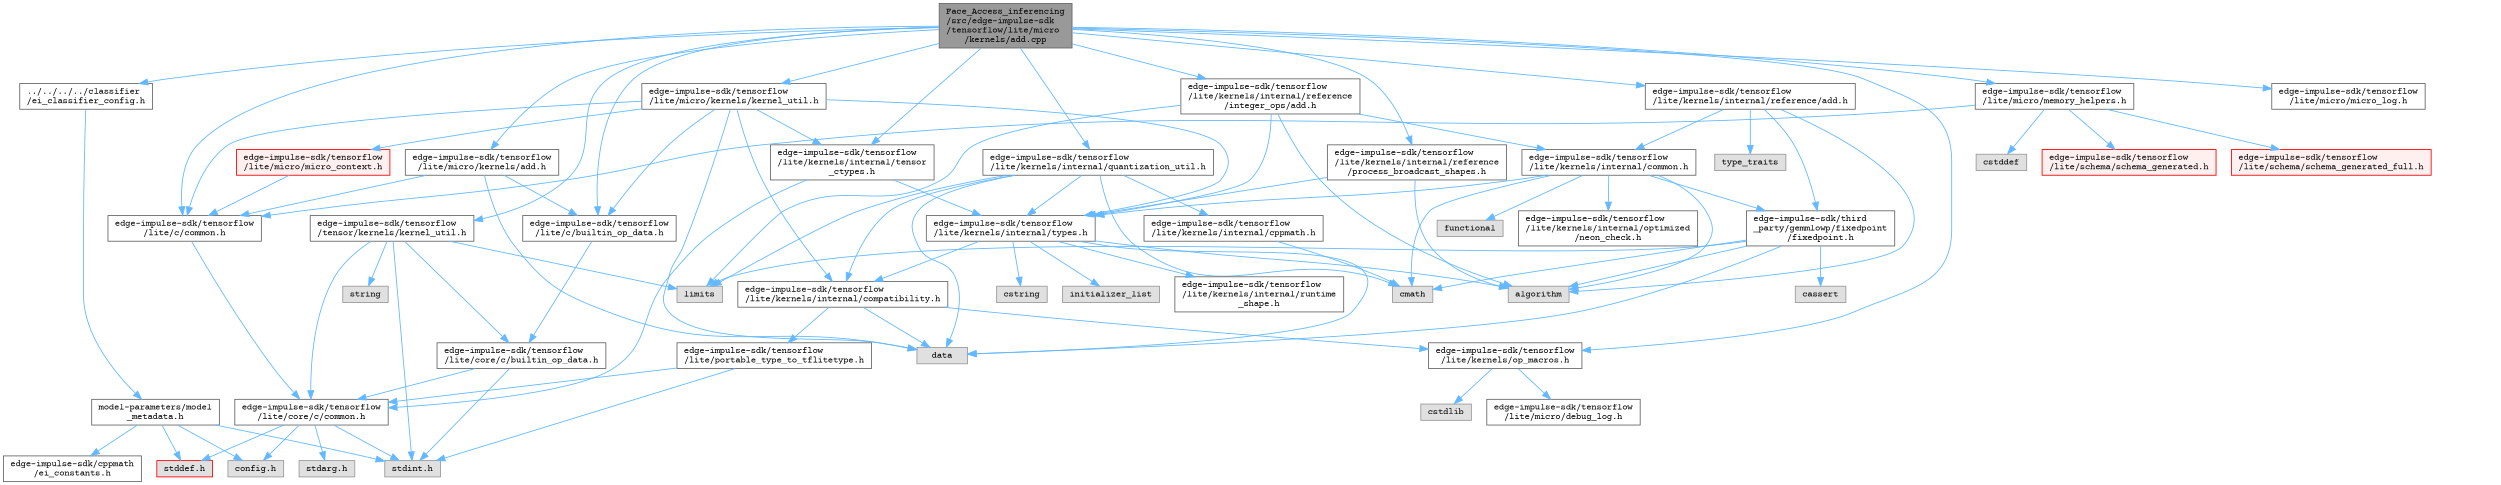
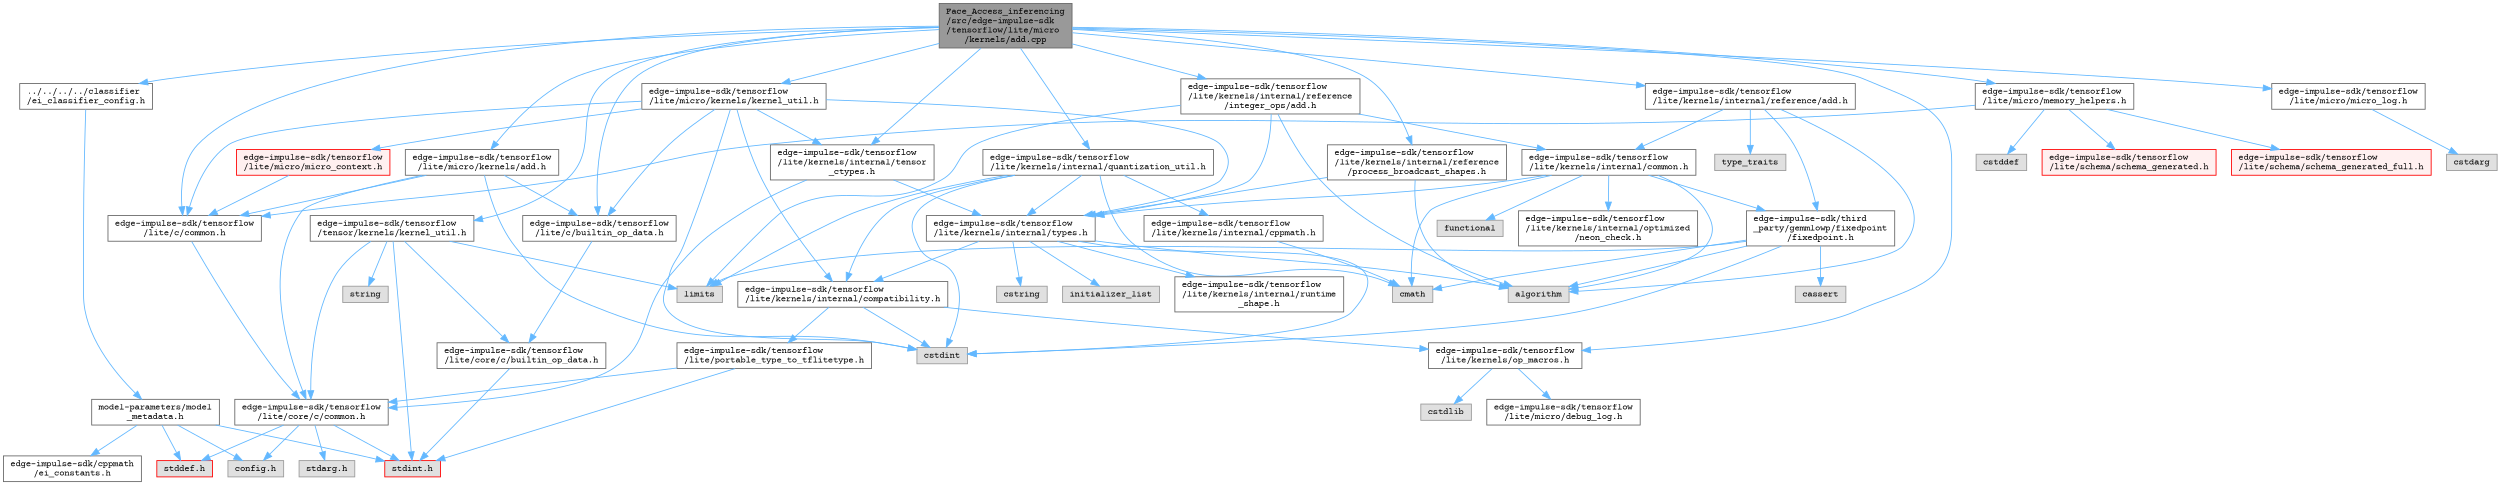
node "cstdarg": added
node "data": label "data" -> "cstdint"
edge "edge-impulse-sdk/tensorflow /lite/core/c/builtin_op_data.h" -> "edge-impulse-sdk/tensorflow /lite/core/c/common.h": now "edge-impulse-sdk/tensorflow /lite/micro/kernels/add.h" -> "edge-impulse-sdk/tensorflow /lite/core/c/common.h"
node "stdint.h": color grey60 -> red
